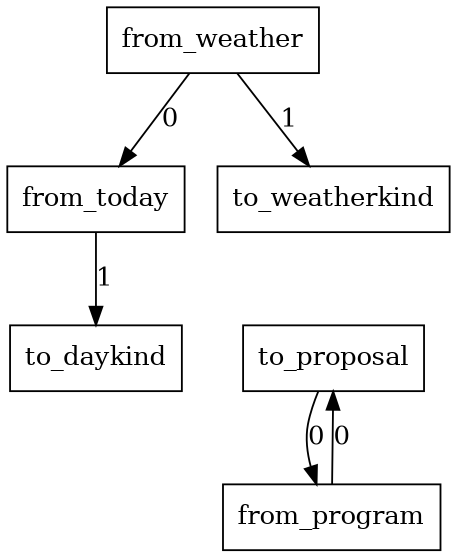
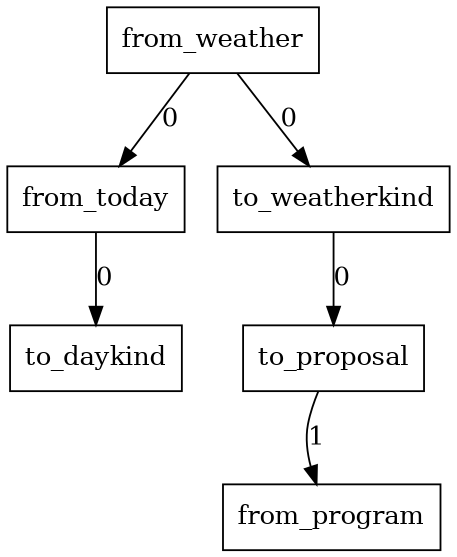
edge "from_weather" -> "to_weatherkind": label "1" -> "0"
edge "from_today" -> "to_daykind": label "1" -> "0"
edge "to_proposal" -> "from_program": label "0" -> "1"
edge "from_program" -> "to_proposal": now "to_weatherkind" -> "to_proposal"
